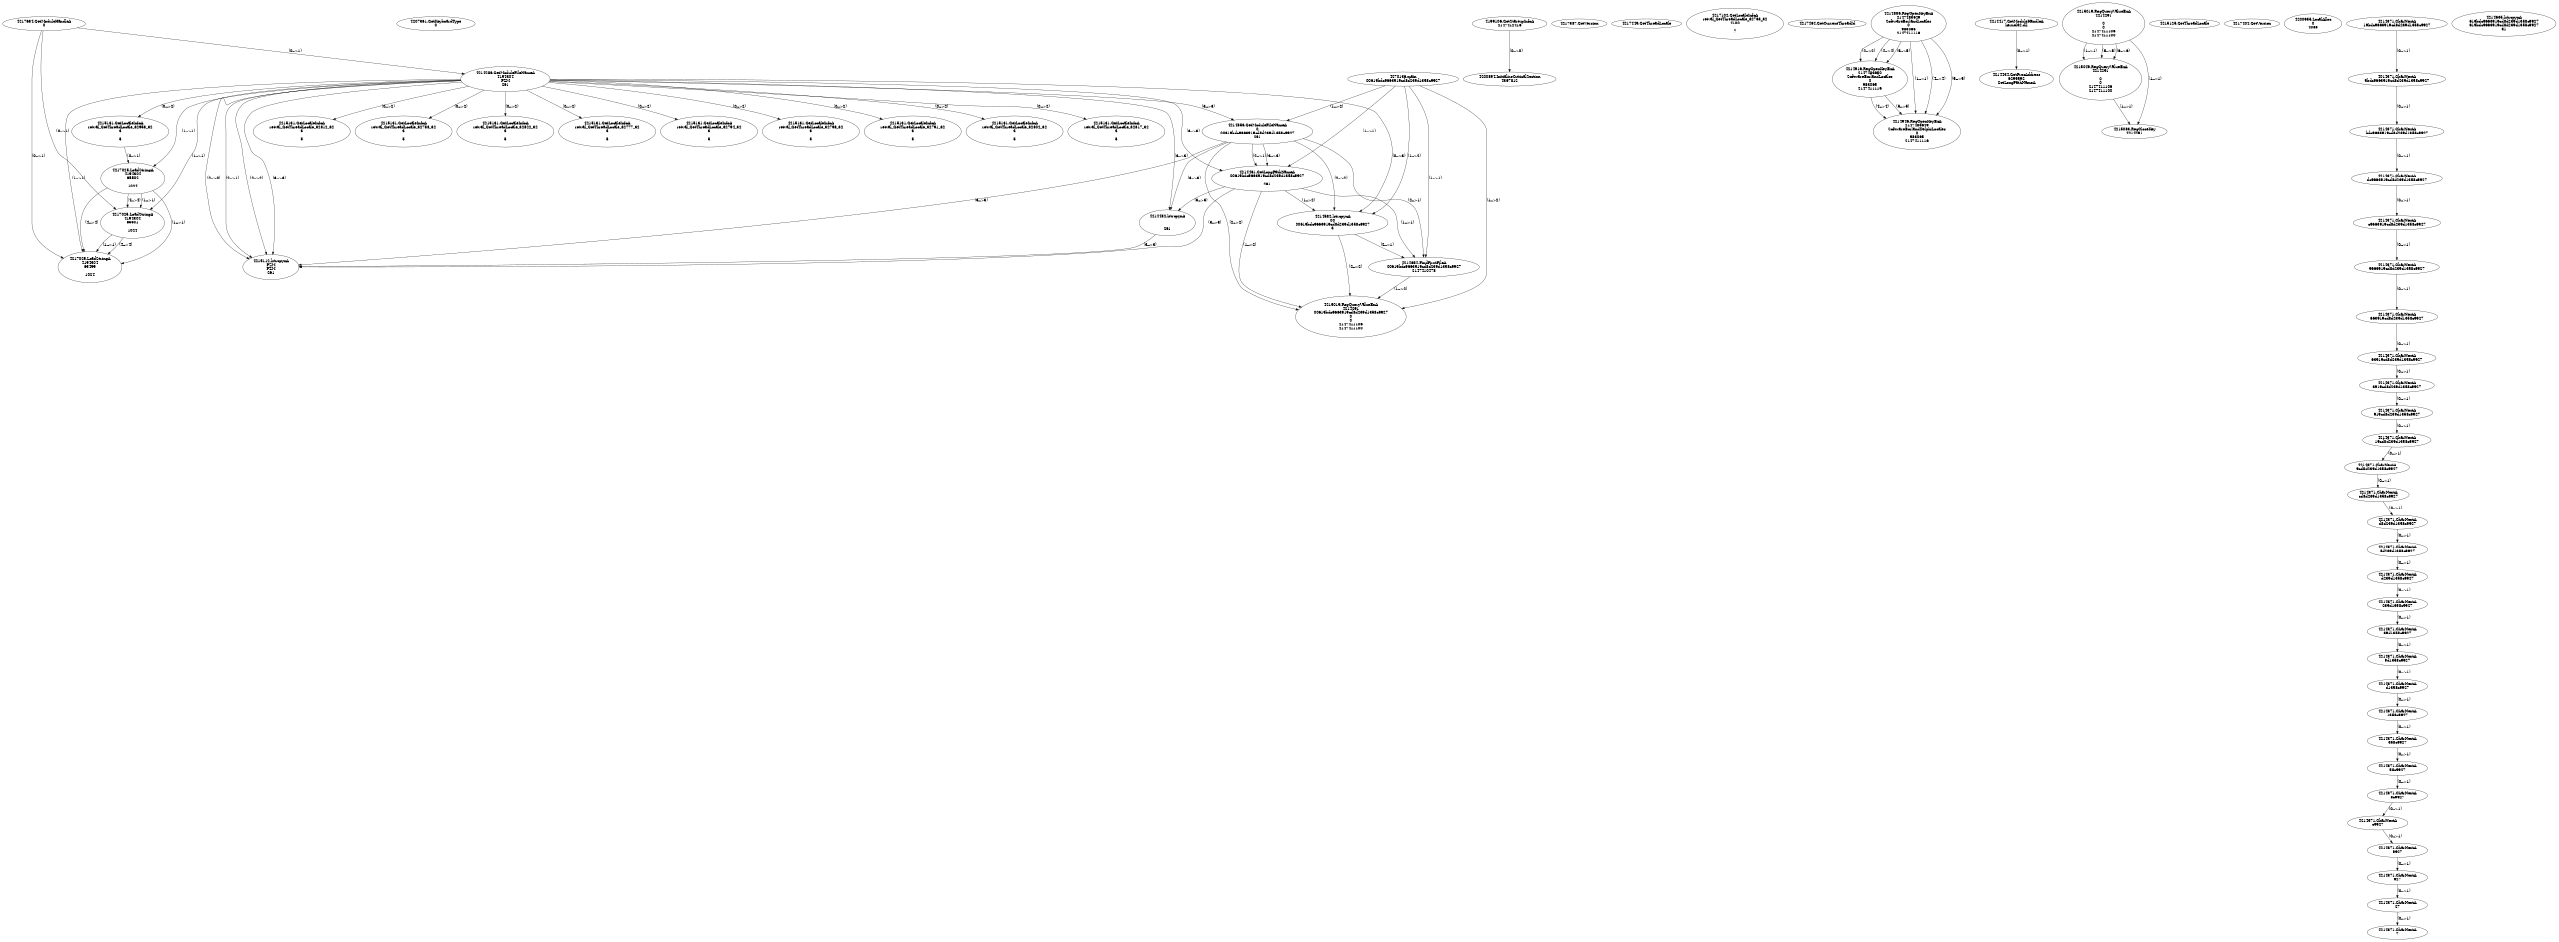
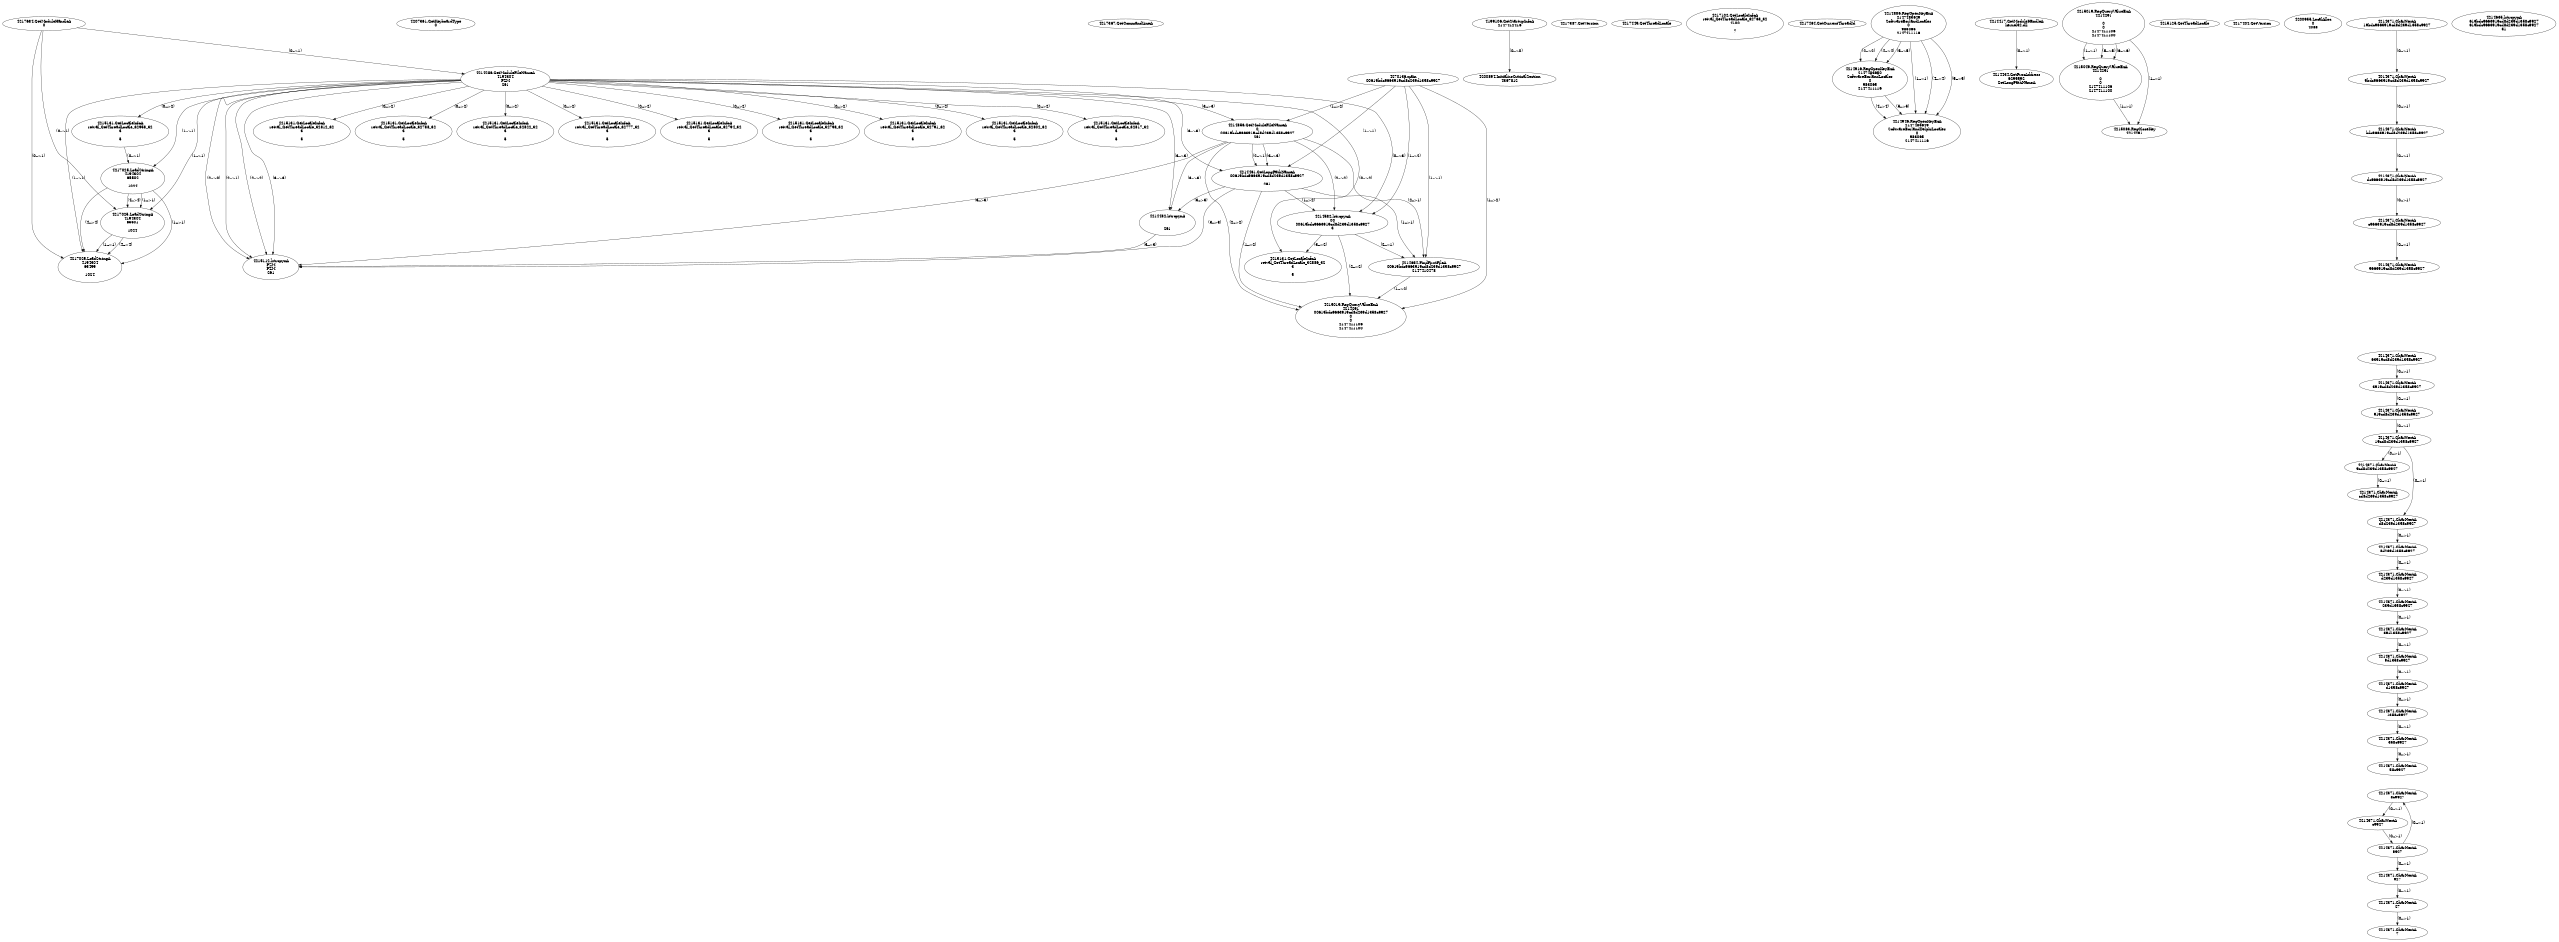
node "4217367.GetCommandLineA": added
node "4215131.GetLocaleInfoA retval_GetThreadLocale_32886_32 3 5": added
node "4214371.CharNextA 663919cd8d239d1358c9927": removed
edge "4214371.CharNextA cd8d239d1358c9927" -> "4214371.CharNextA d8d239d1358c9927": now "4214371.CharNextA 19cd8d239d1358c9927" -> "4214371.CharNextA d8d239d1358c9927"
edge "4214371.CharNextA 58c9927" -> "4214371.CharNextA 8c9927": now "4214371.CharNextA 9927" -> "4214371.CharNextA 8c9927"
